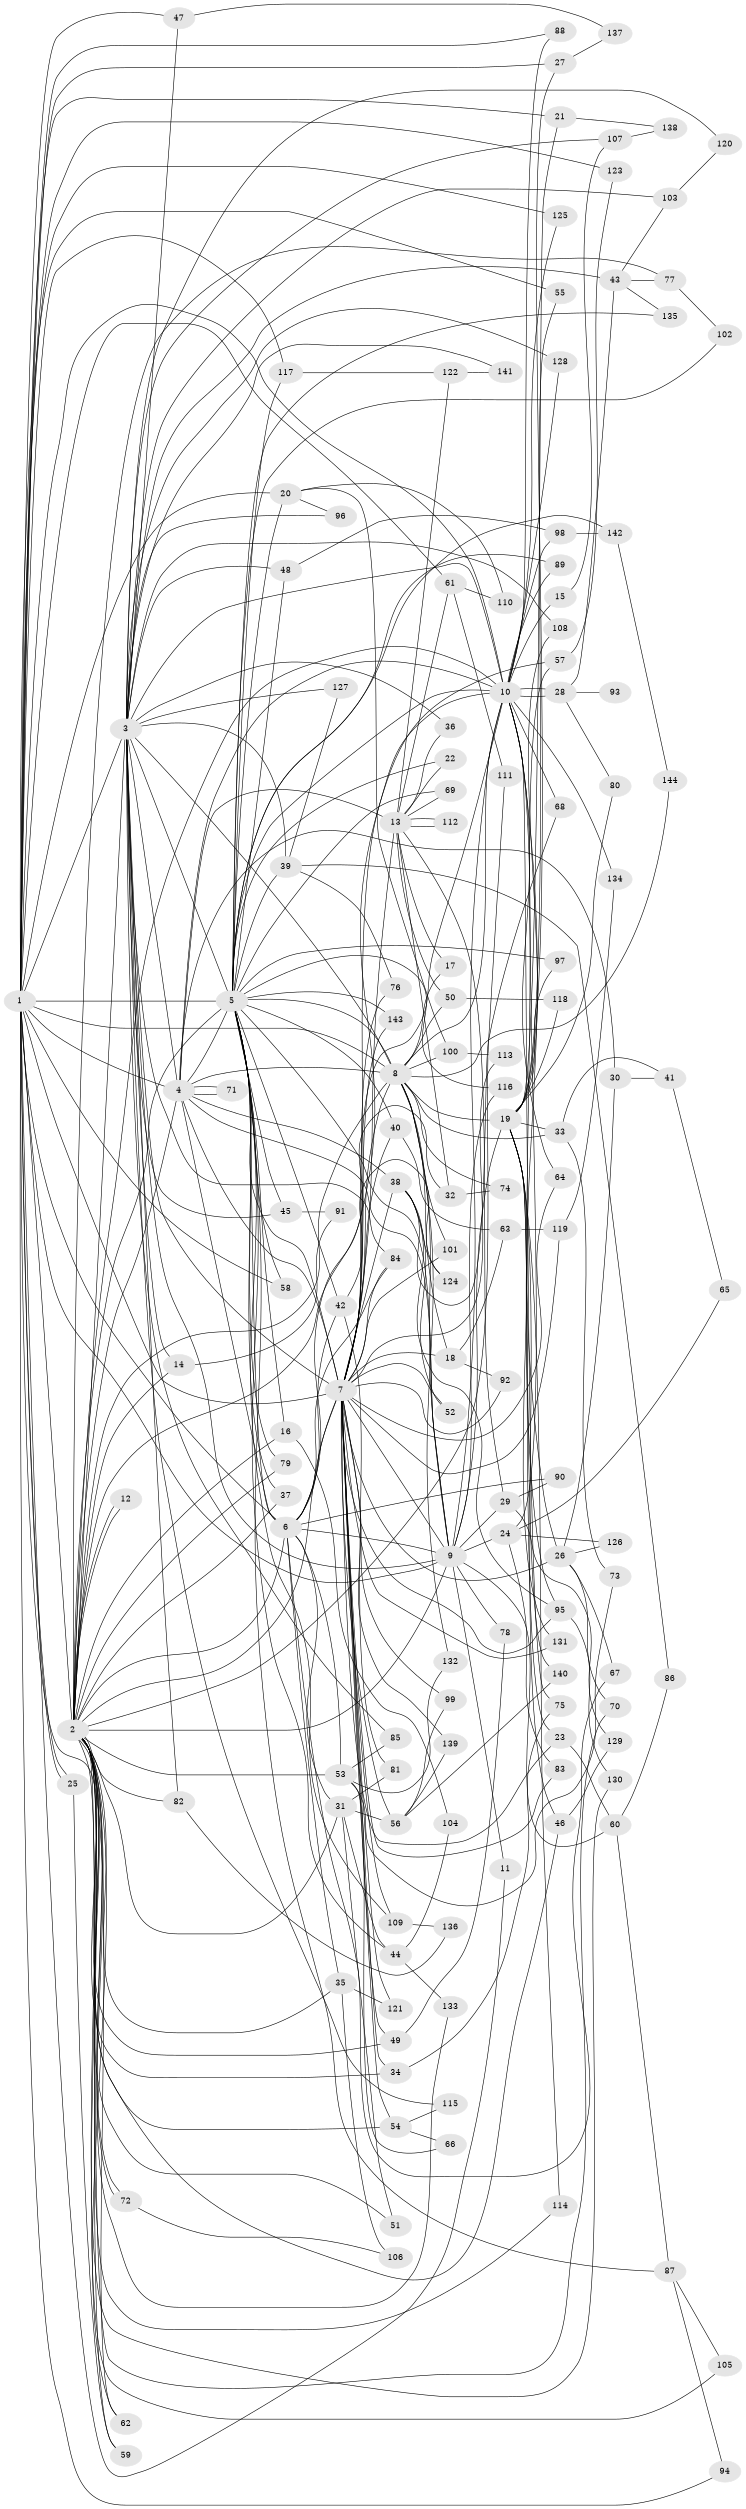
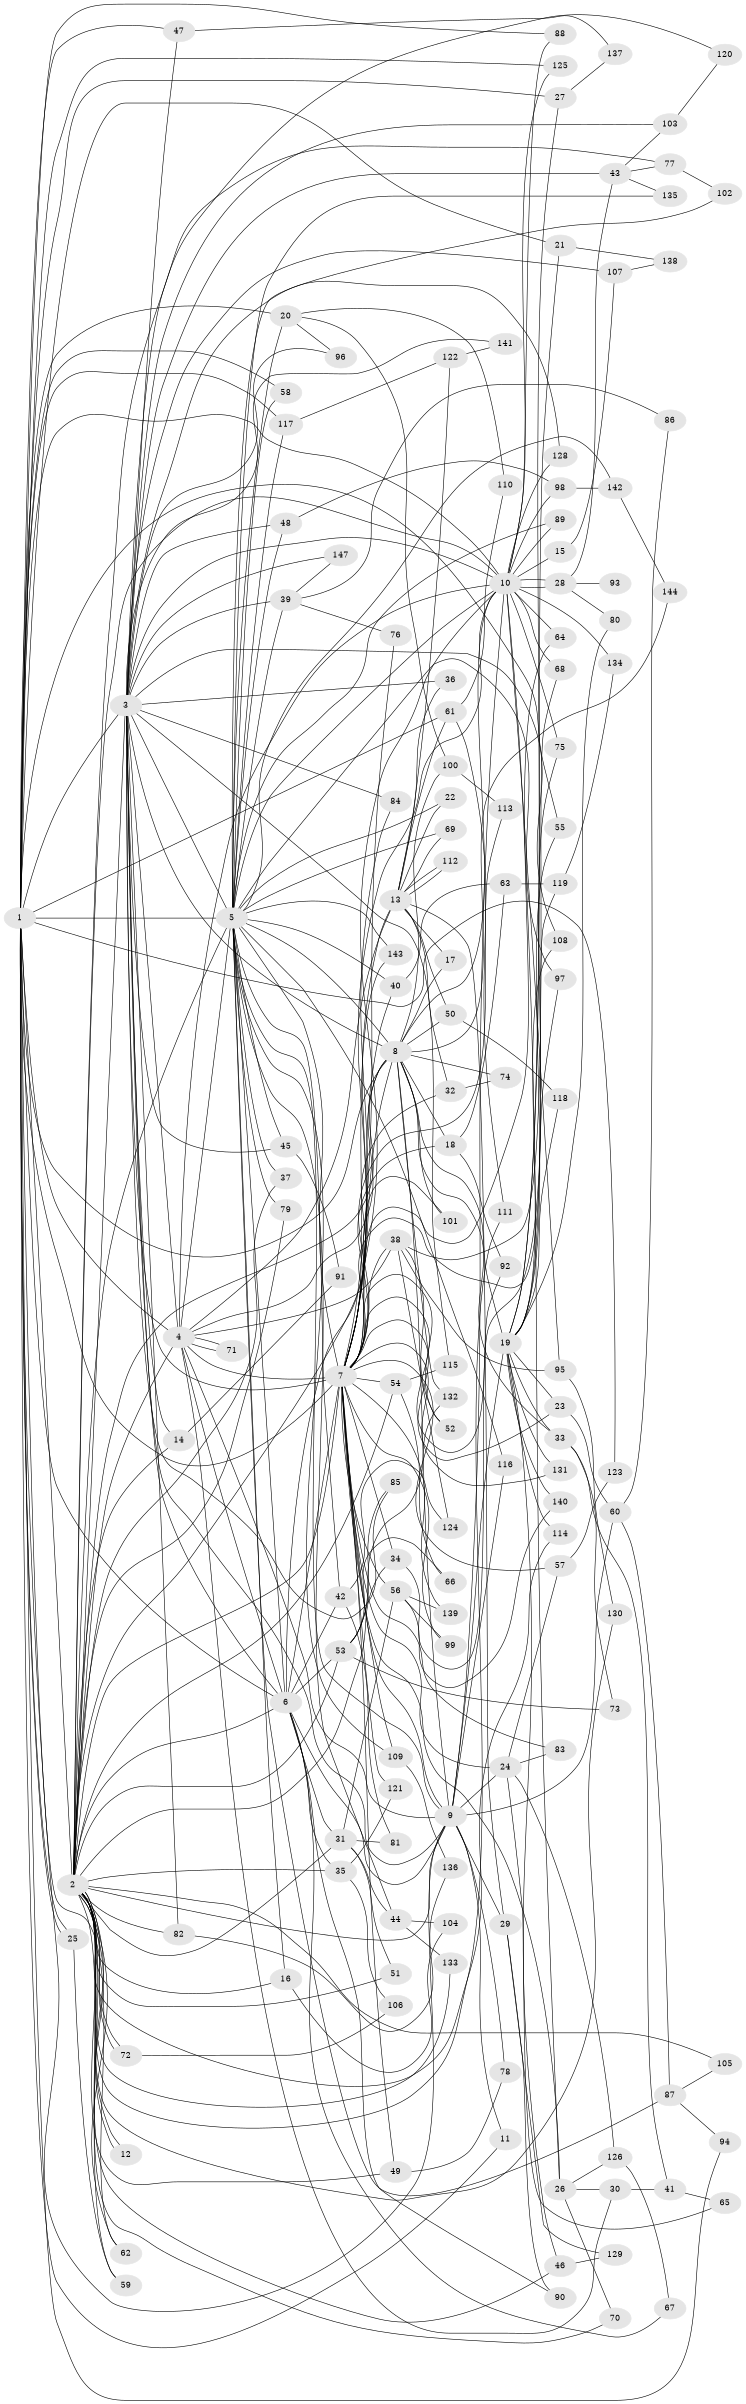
node "127": label "127" -> "147"
edge "84" -- "6": now "3" -- "6"
edge "7" -- "95": now "7" -- "24"
edge "26" -- "67": now "126" -- "67"
